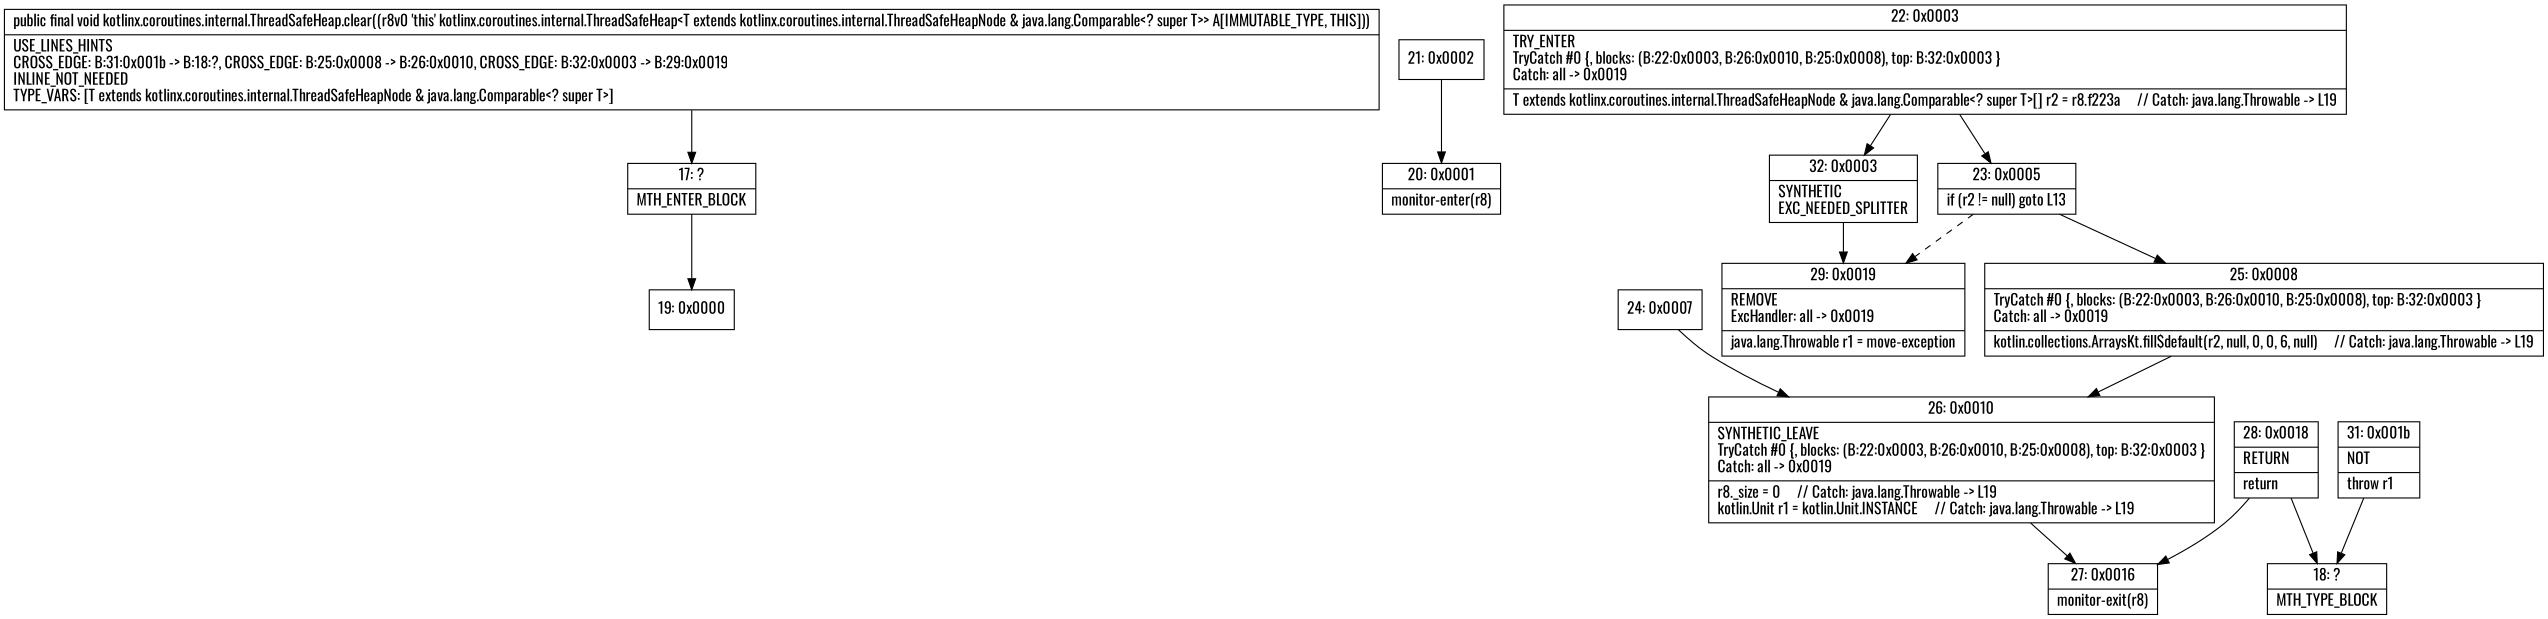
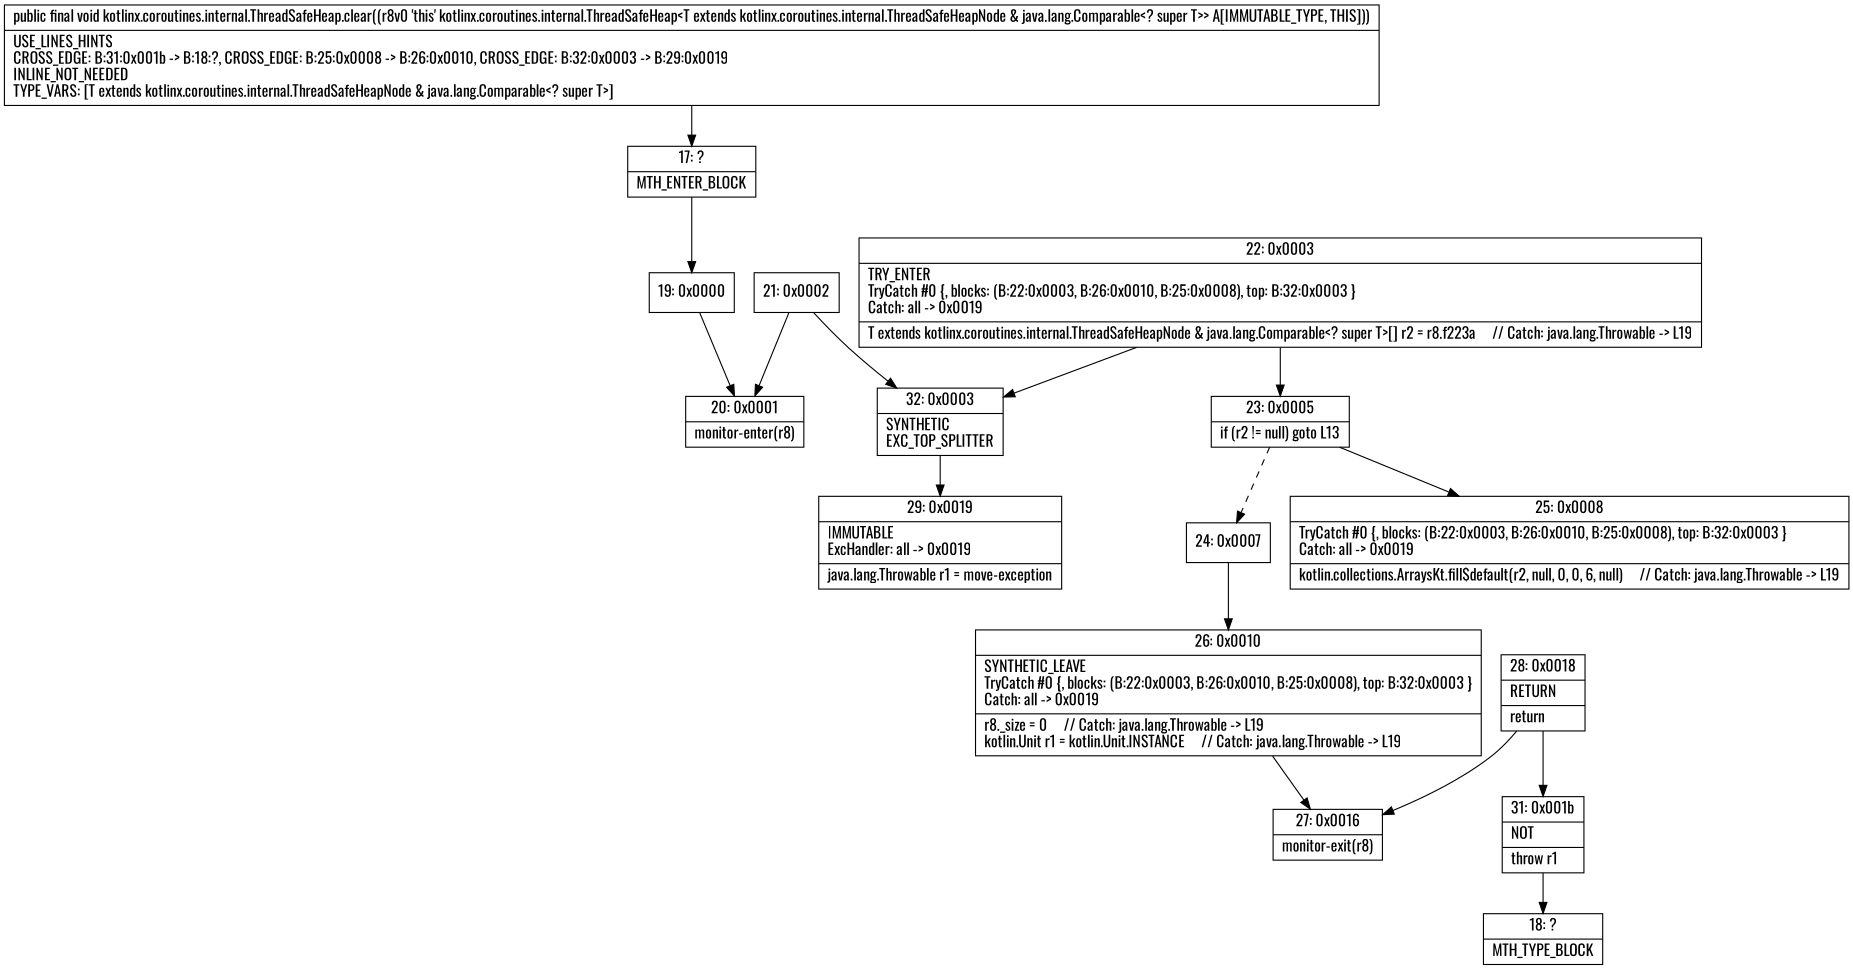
node "32: 0x0003": text "EXC_NEEDED_SPLITTER" -> "EXC_TOP_SPLITTER"
edge "23: 0x0005" -> "29: 0x0019": now "23: 0x0005" -> "24: 0x0007"
node "29: 0x0019": text "REMOVE" -> "IMMUTABLE"
edge "19: 0x0000" -> "20: 0x0001": added
edge "21: 0x0002" -> "32: 0x0003": added
edge "25: 0x0008" -> "26: 0x0010": removed
edge "28: 0x0018" -> "18: ?": now "28: 0x0018" -> "31: 0x001b"
